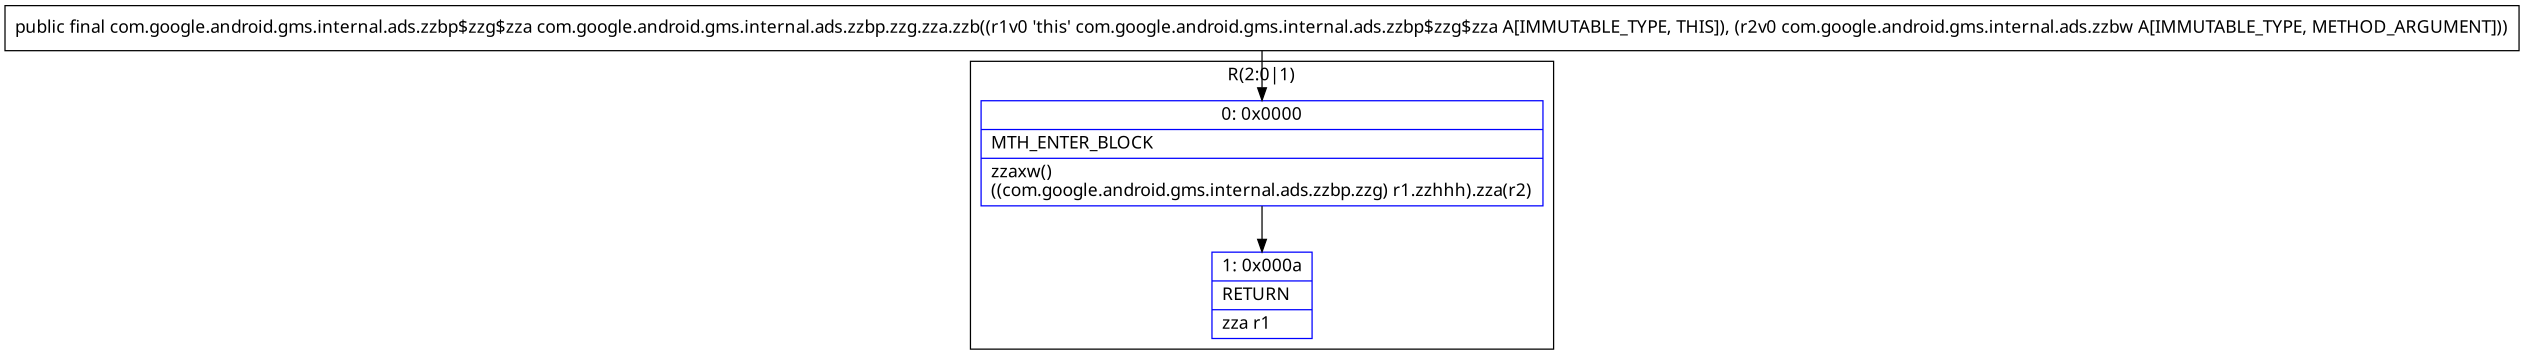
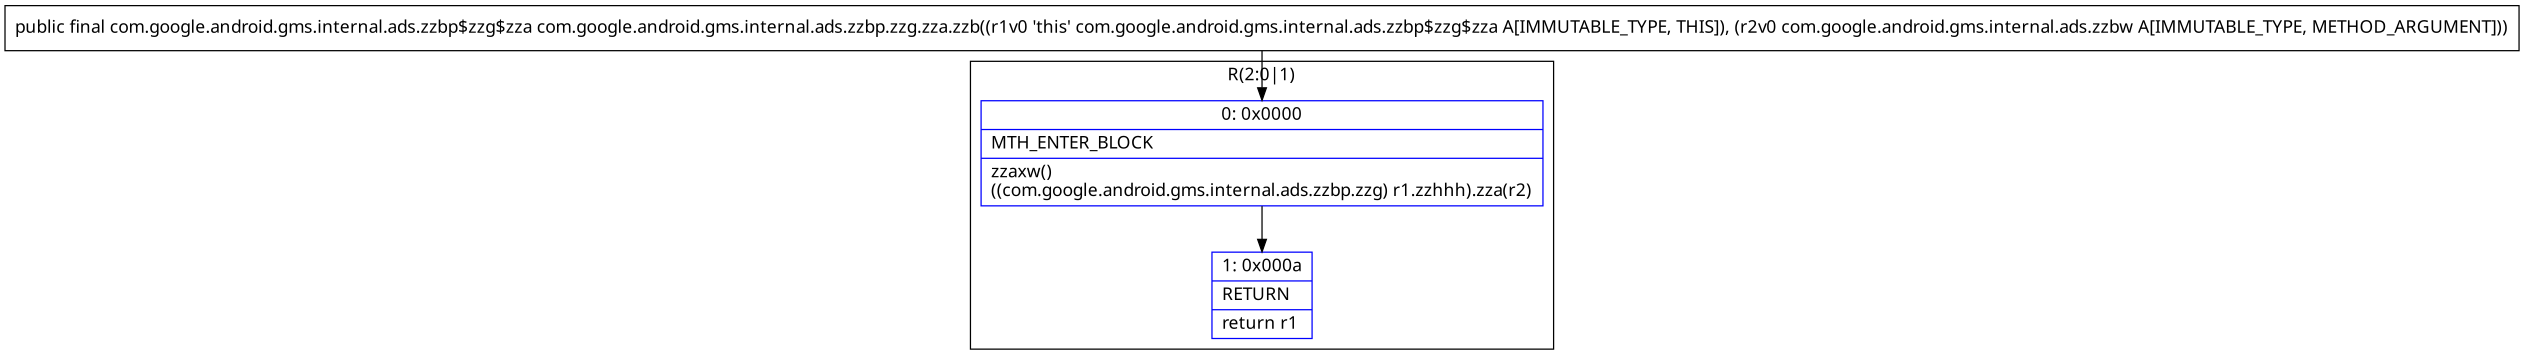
node "1: 0x000a": text "zza r1" -> "return r1"
